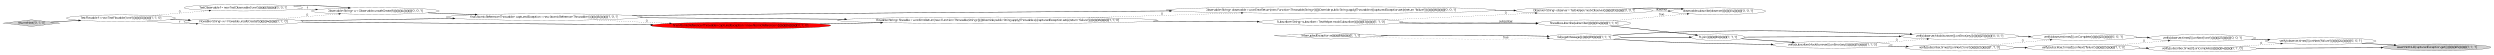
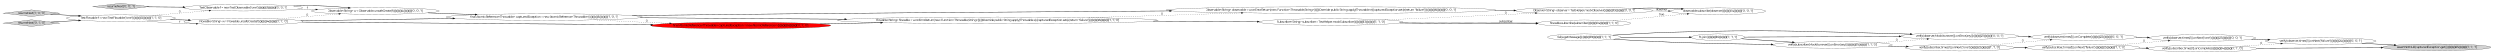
node "resumeNext['0', '0', '1']": added
node "resumeNext['1', '0', '0']": added
edge "flowable.subscribe(subscriber)@@@14@@@['1', '1', '0']" -> "f.t.join()@@@16@@@['1', '1', '1']": removed
node "InterruptedException e@@@18@@@['1', '1', '1']": removed
